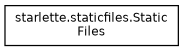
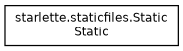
node "starlette.staticfiles.Static Files": label "starlette.staticfiles.Static Files" -> "starlette.staticfiles.Static Static"
